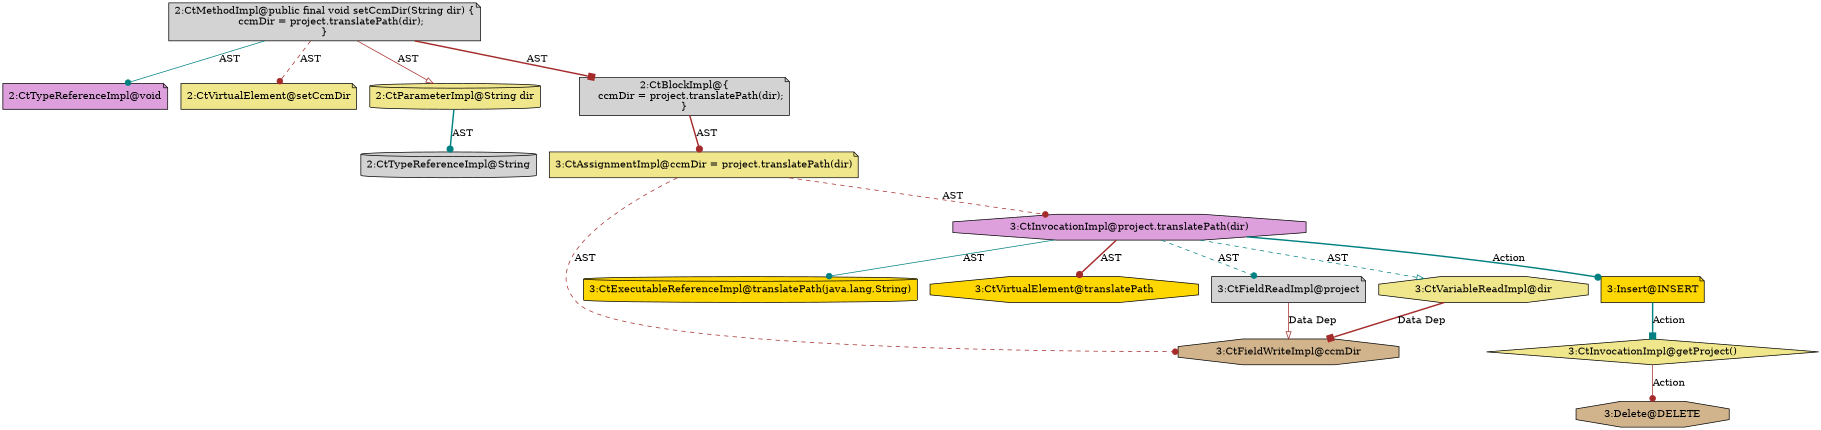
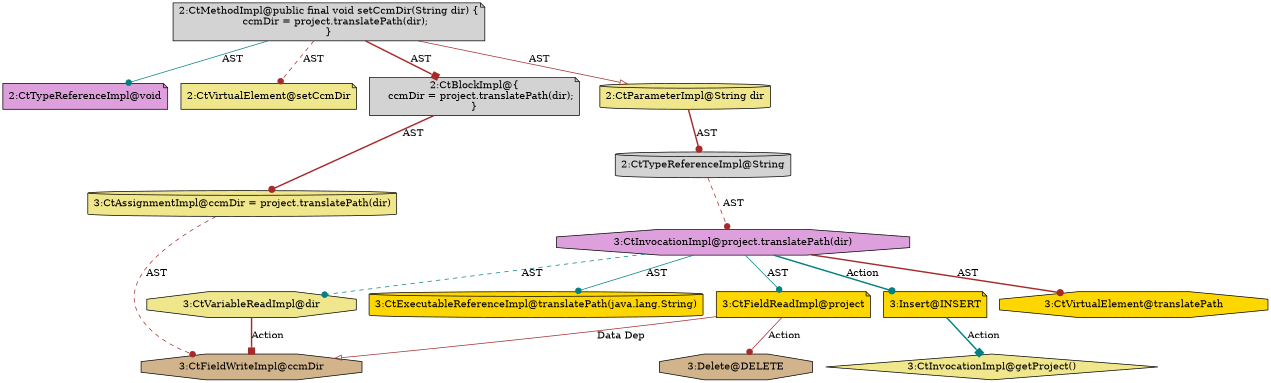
edge "2:CtParameterImpl@String dir" -> "2:CtTypeReferenceImpl@String": color teal -> brown
node "3:CtAssignmentImpl@ccmDir = project.translatePath(dir)": shape note -> cylinder
edge "3:CtAssignmentImpl@ccmDir = project.translatePath(dir)" -> "3:CtInvocationImpl@project.translatePath(dir)": now "2:CtTypeReferenceImpl@String" -> "3:CtInvocationImpl@project.translatePath(dir)"
edge "3:CtInvocationImpl@project.translatePath(dir)" -> "3:CtFieldReadImpl@project": style dashed -> solid
edge "3:CtInvocationImpl@project.translatePath(dir)" -> "3:CtVariableReadImpl@dir": arrowhead onormal -> dot
node "3:CtFieldReadImpl@project": fillcolor lightgrey -> gold
edge "3:CtVariableReadImpl@dir" -> "3:CtFieldWriteImpl@ccmDir": label "Data Dep" -> "Action"
edge "3:CtInvocationImpl@getProject()" -> "3:Delete@DELETE": now "3:CtFieldReadImpl@project" -> "3:Delete@DELETE"
